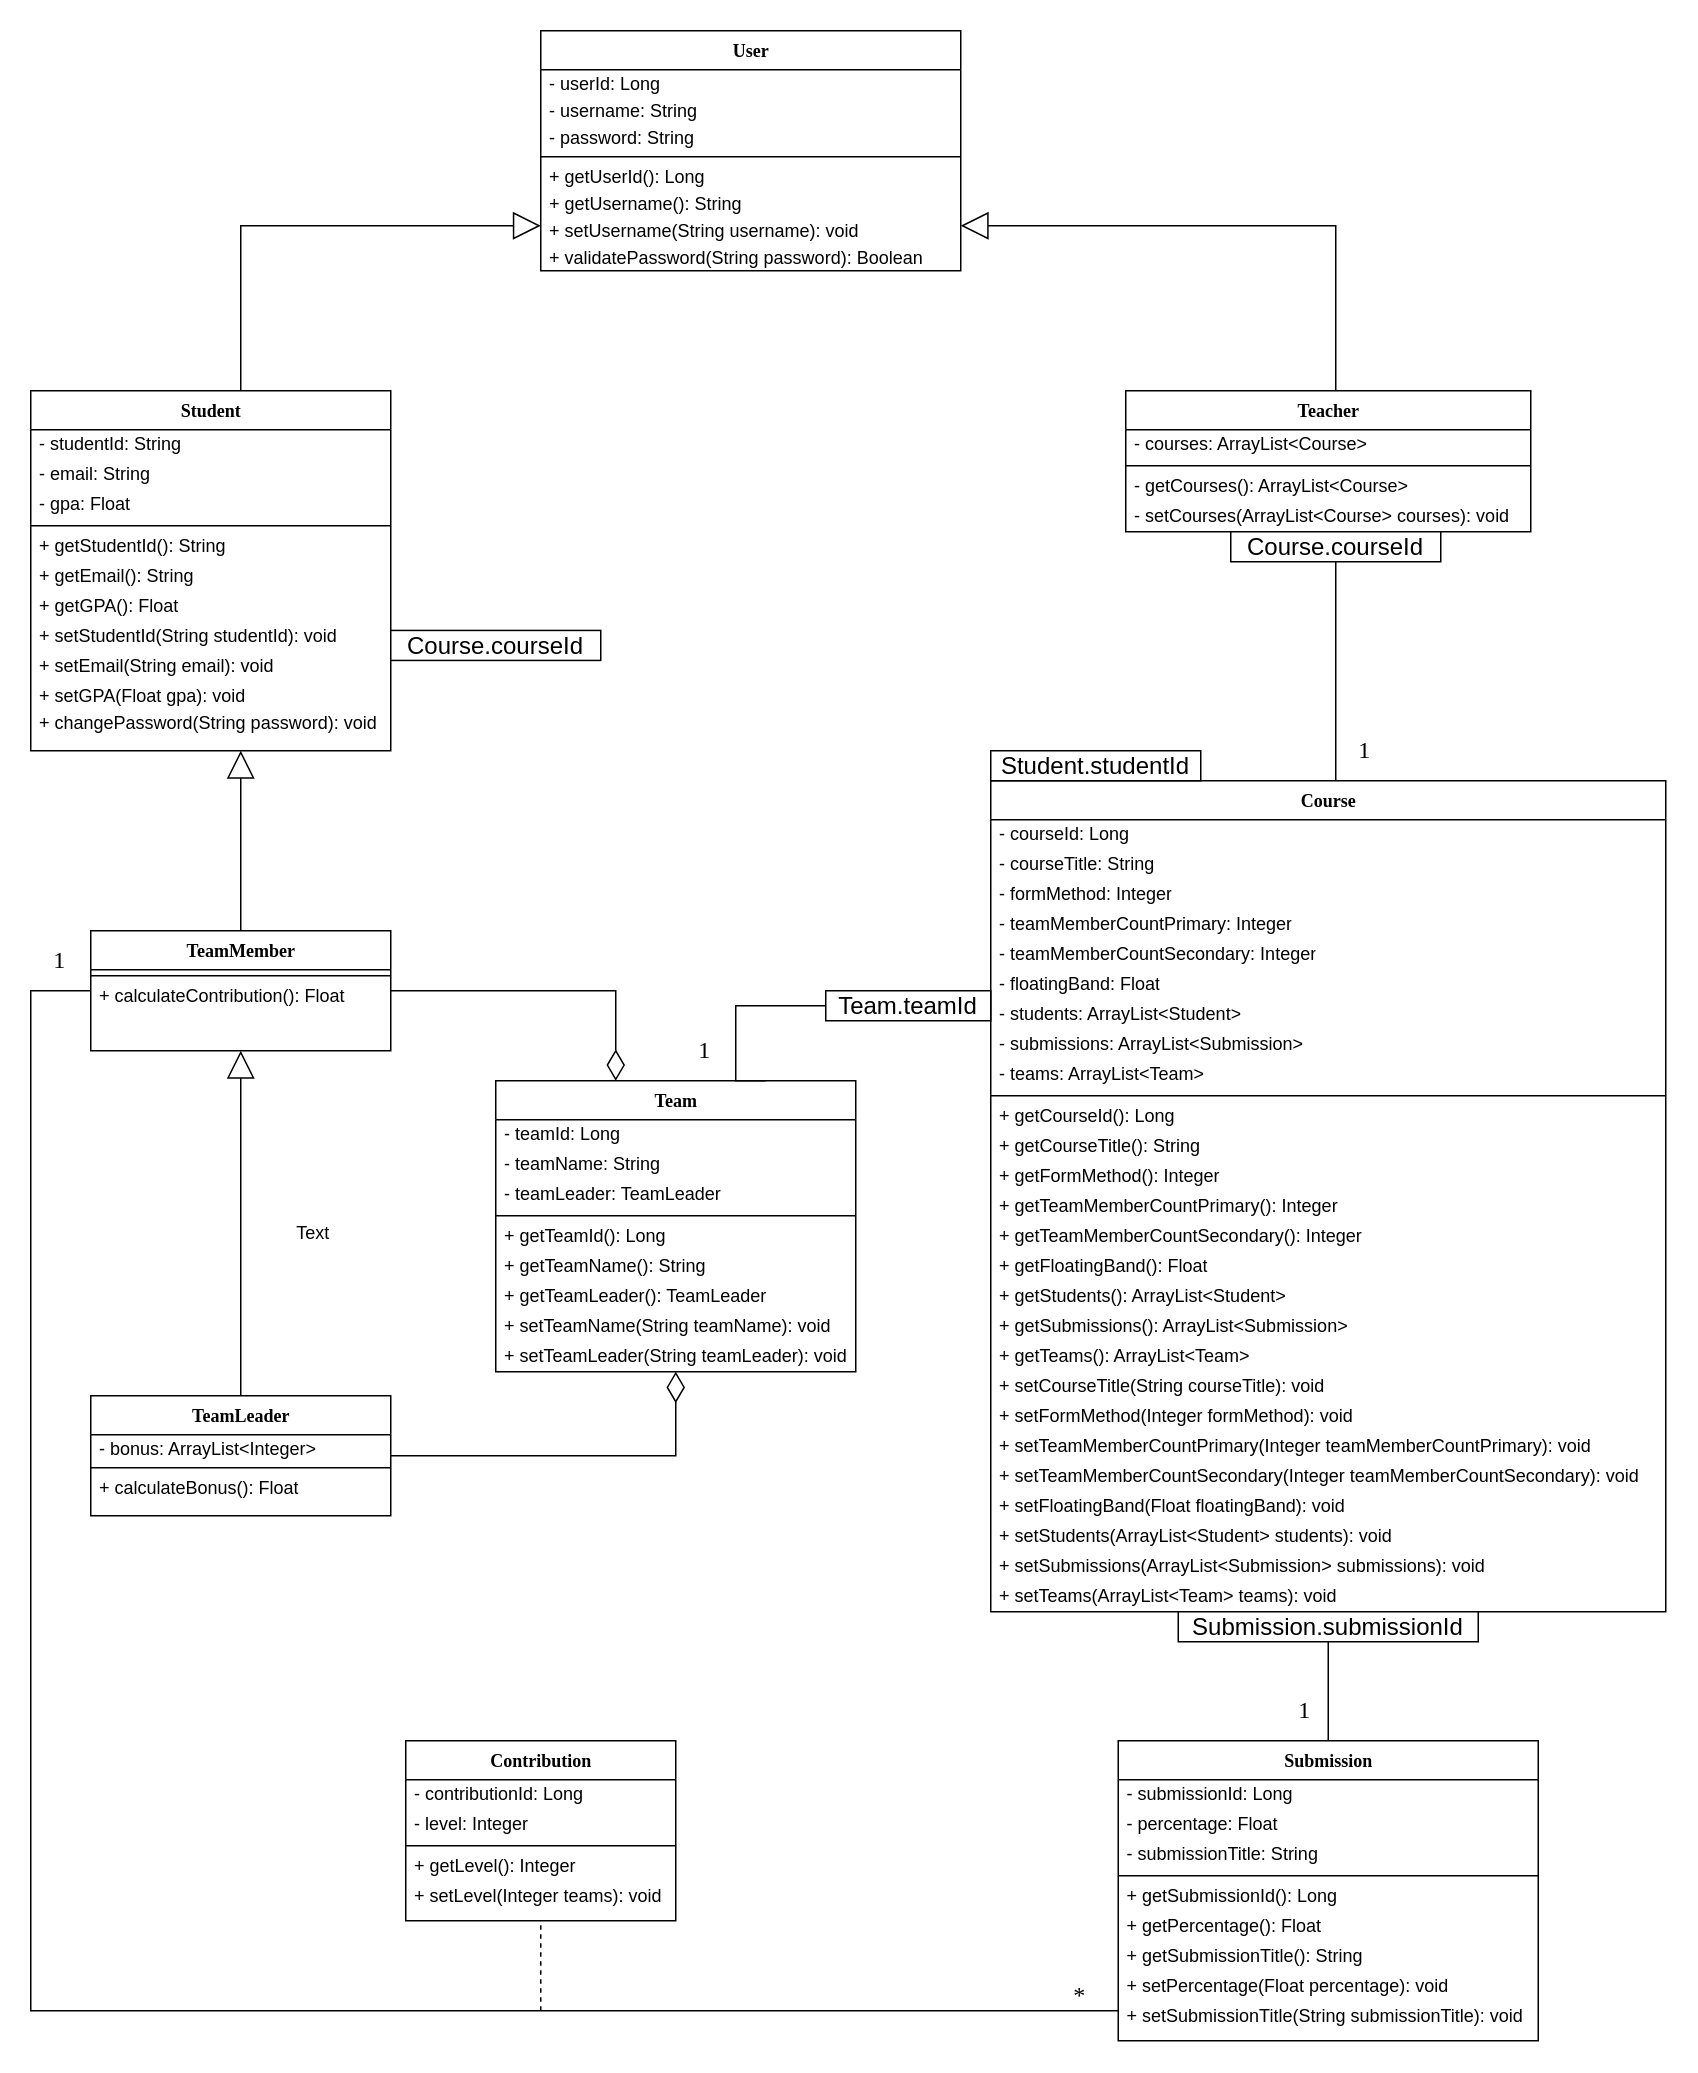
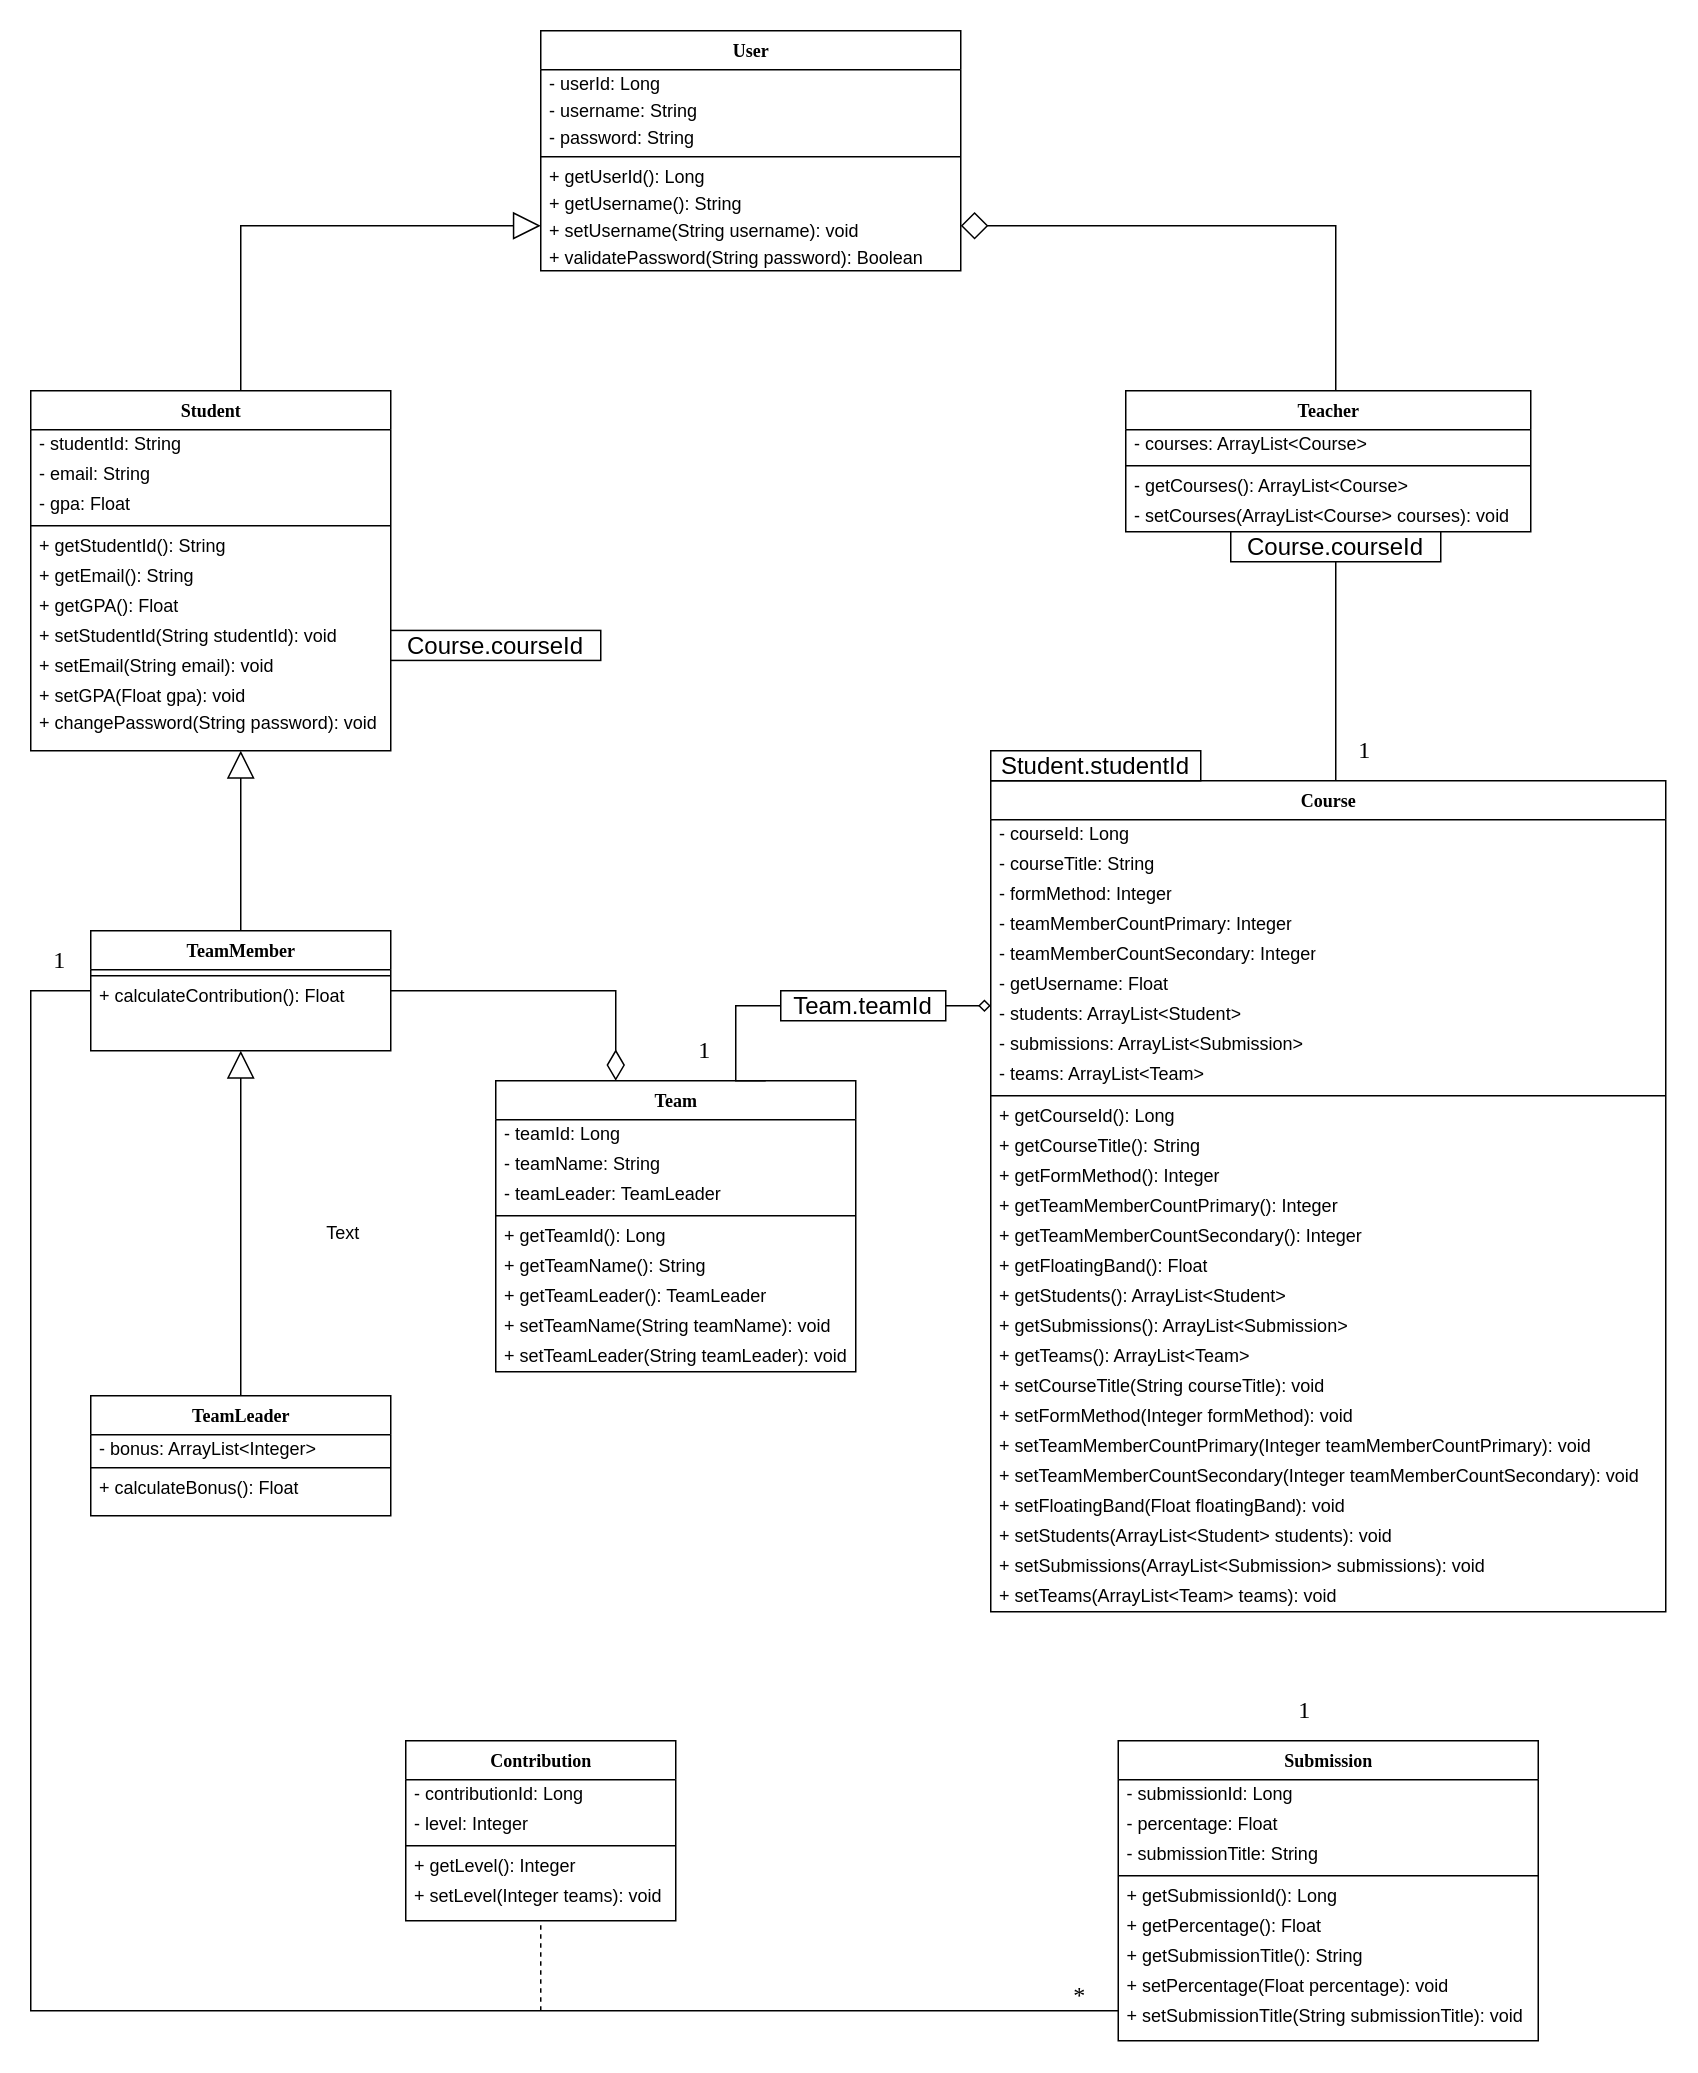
edge "Teacher" -> "User": arrowhead block -> diamond
node "- floatingBand: Float": label "- floatingBand: Float" -> "- getUsername: Float"
edge "Course" -- "Team": arrowhead none -> diamond
node "Team.teamId": moved (908, 1006) -> (863, 1006)
node "Text": moved (313, 1234) -> (343, 1234)
edge "TeamLeader" -> "Team": removed
node "Submission.submissionId": removed
edge "Course" -- "Submission": removed
